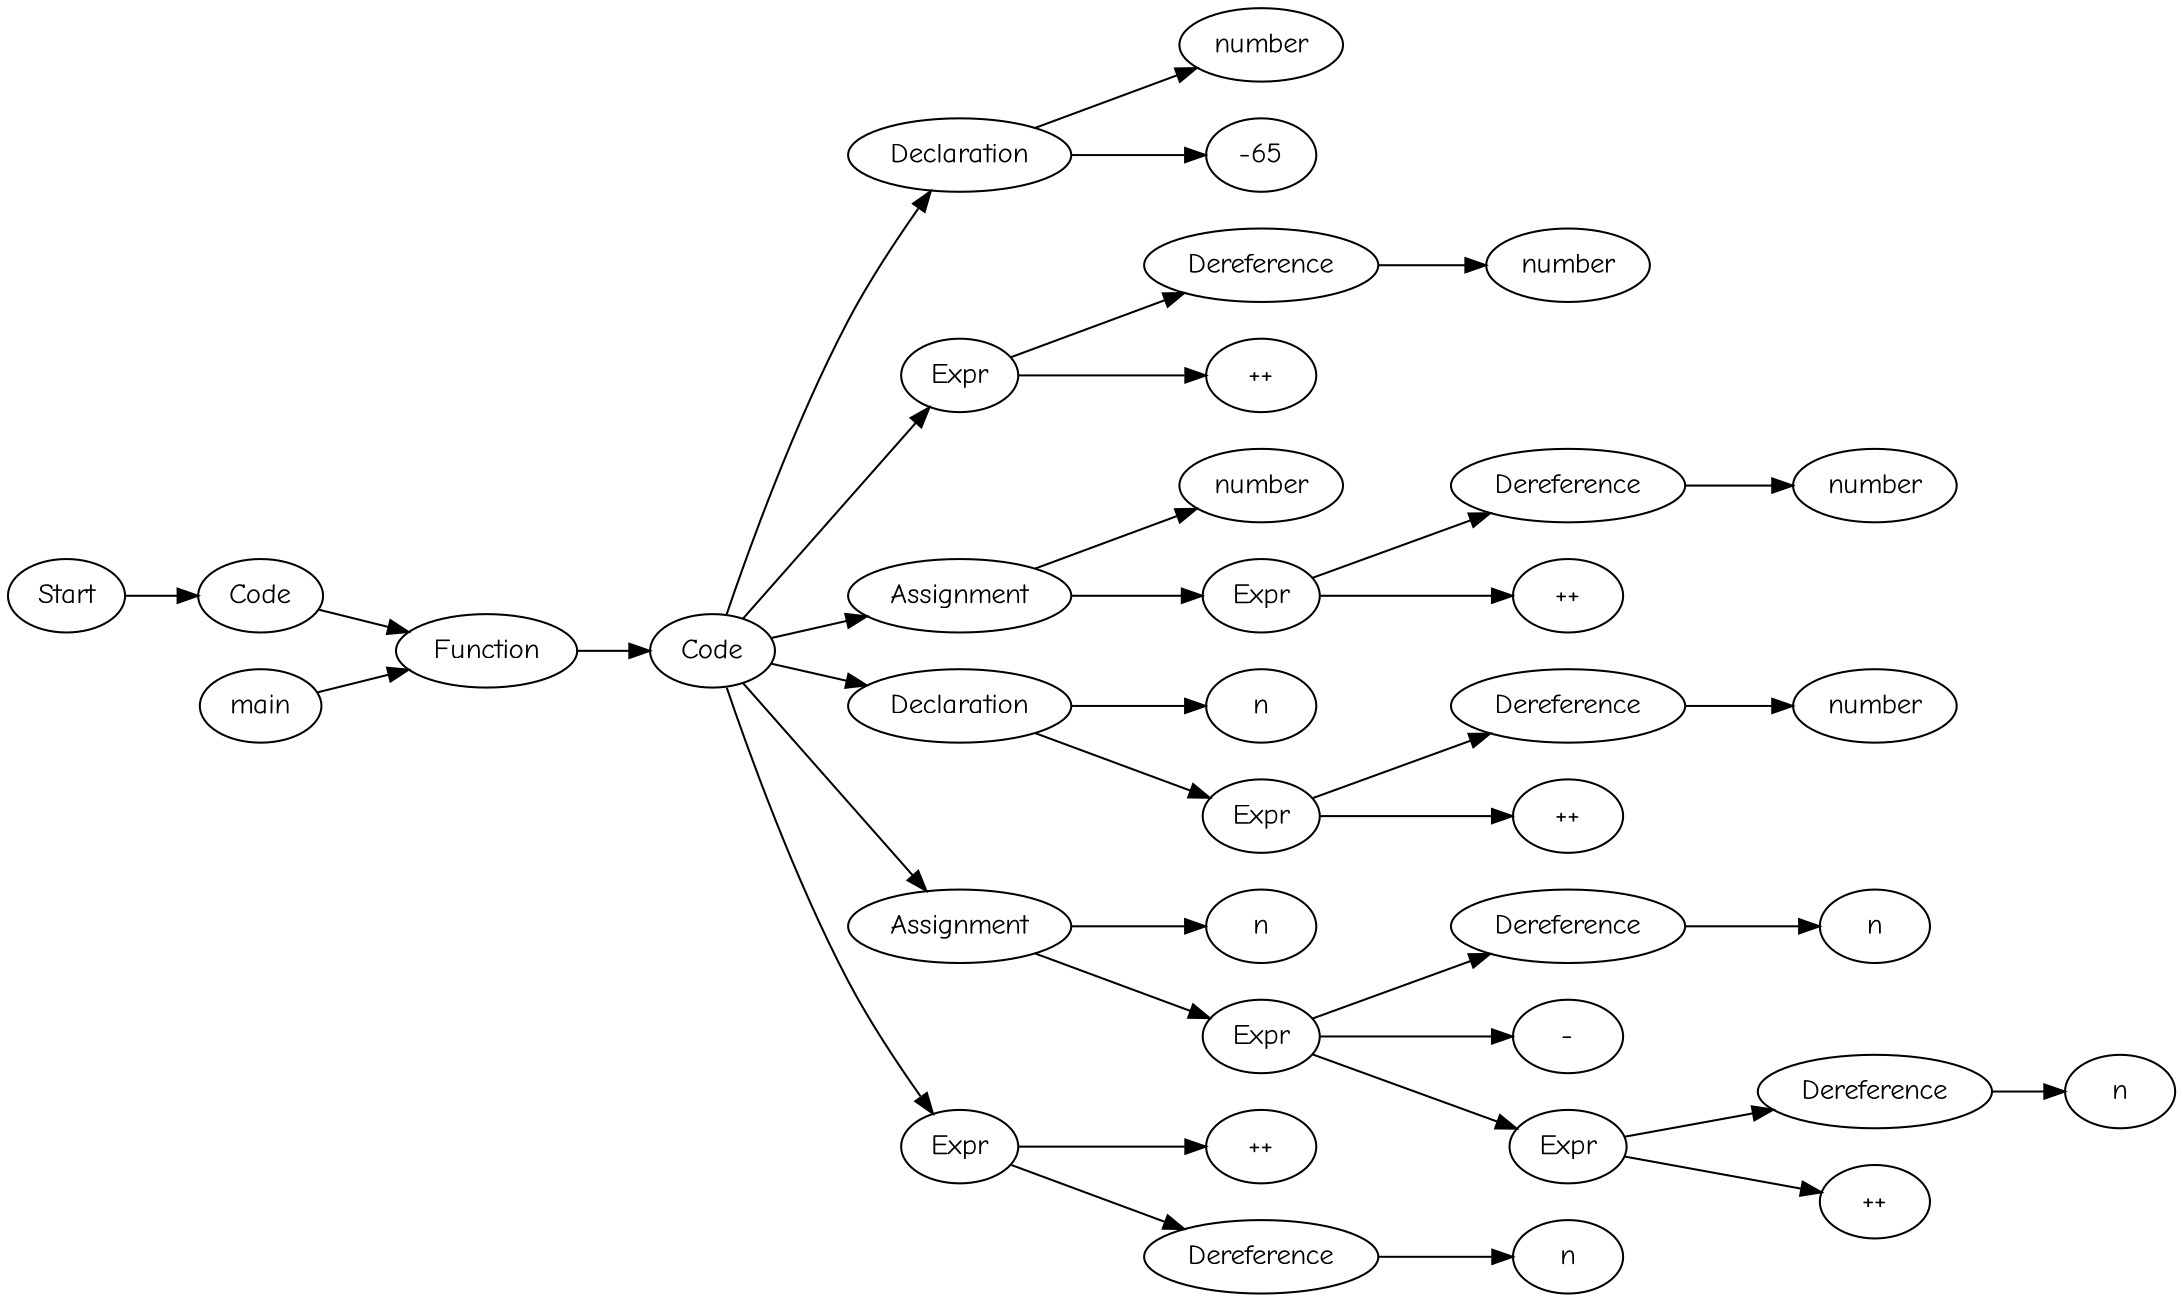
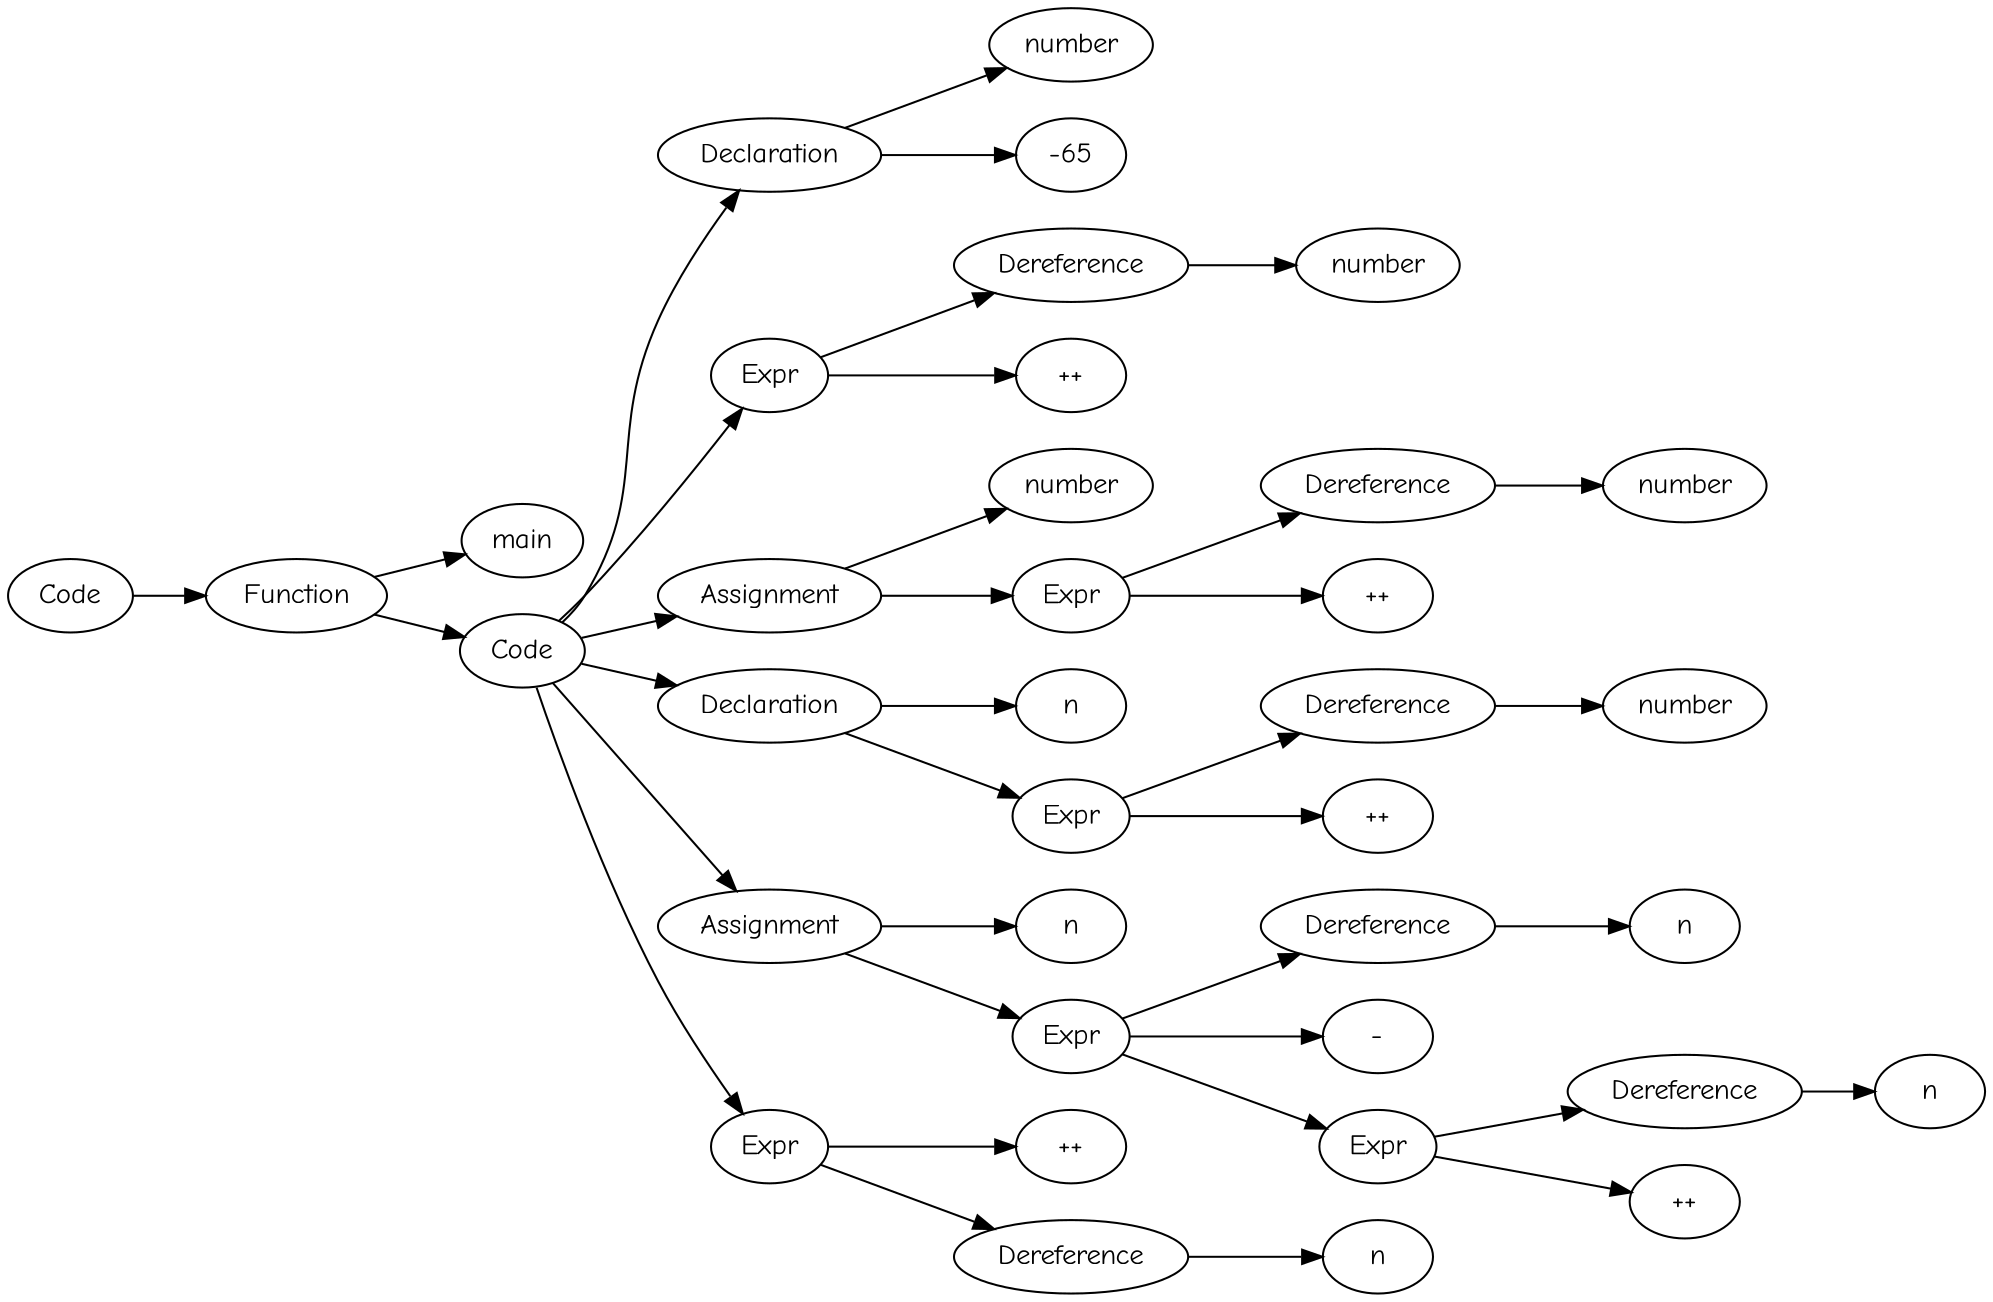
node "Start": removed
edge "main" -> "Function": reversed
